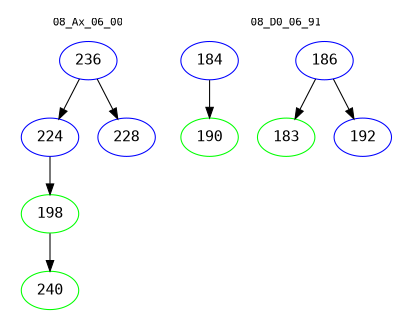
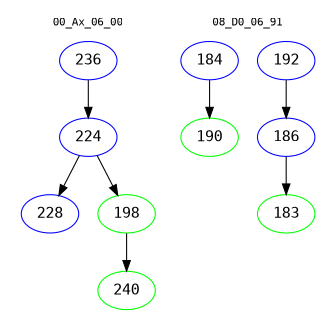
cluster "08_Ax_06_00": label "08_Ax_06_00" -> "00_Ax_06_00"
edge "236" -> "228": now "224" -> "228"
edge "186" -> "192": reversed
